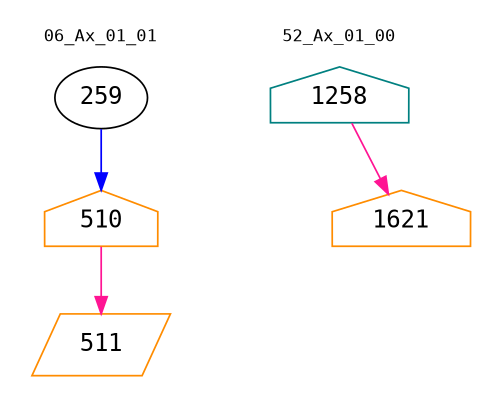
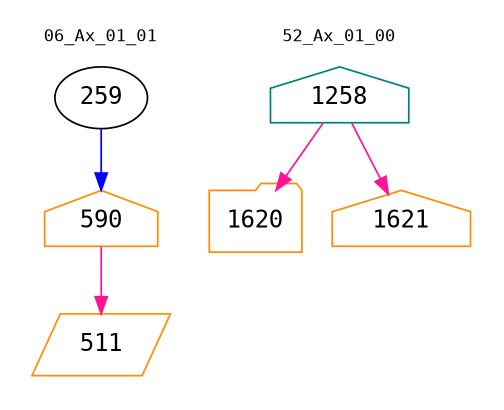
node "510": label "510" -> "590"
node "1620": added
